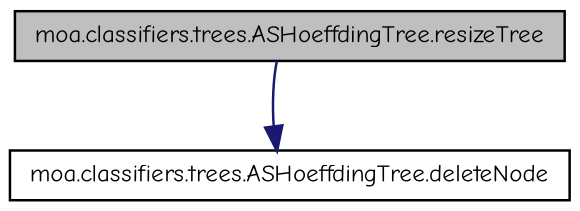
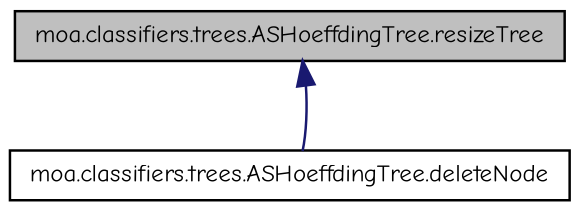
edge "moa.classifiers.trees.ASHoeffdingTree.resizeTree" -> "moa.classifiers.trees.ASHoeffdingTree.deleteNode": reversed
